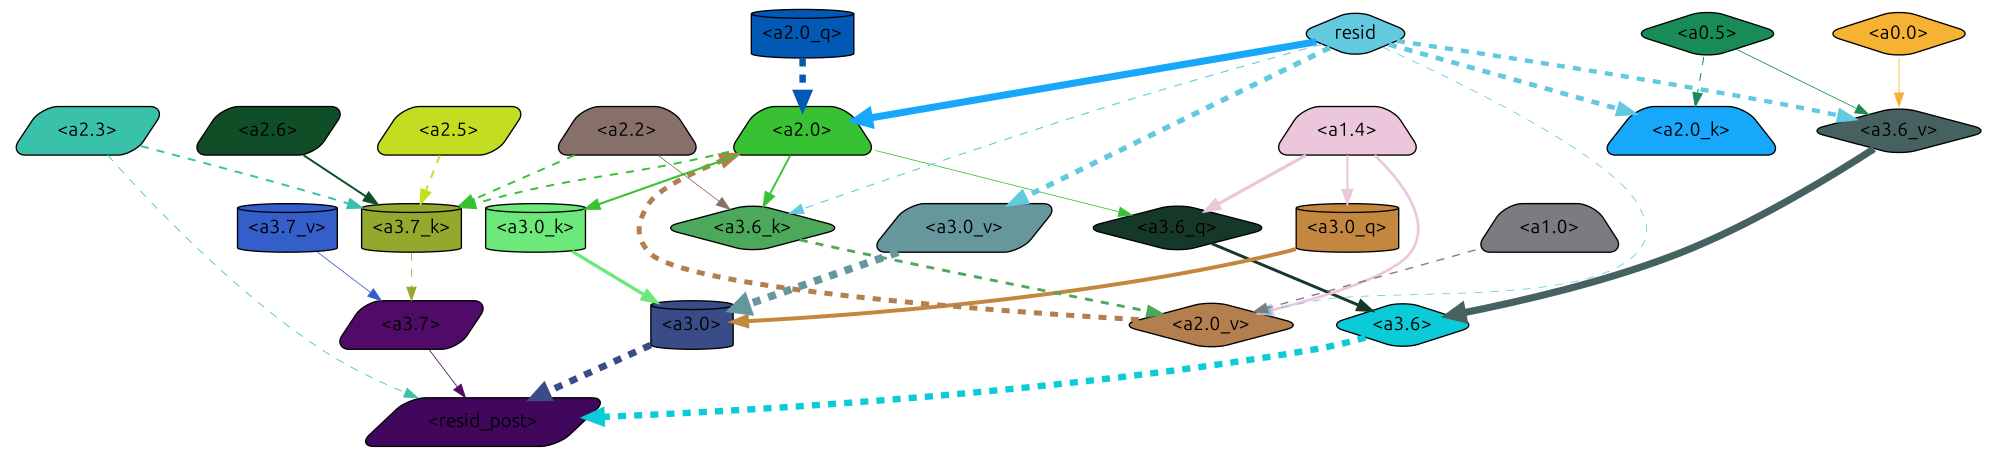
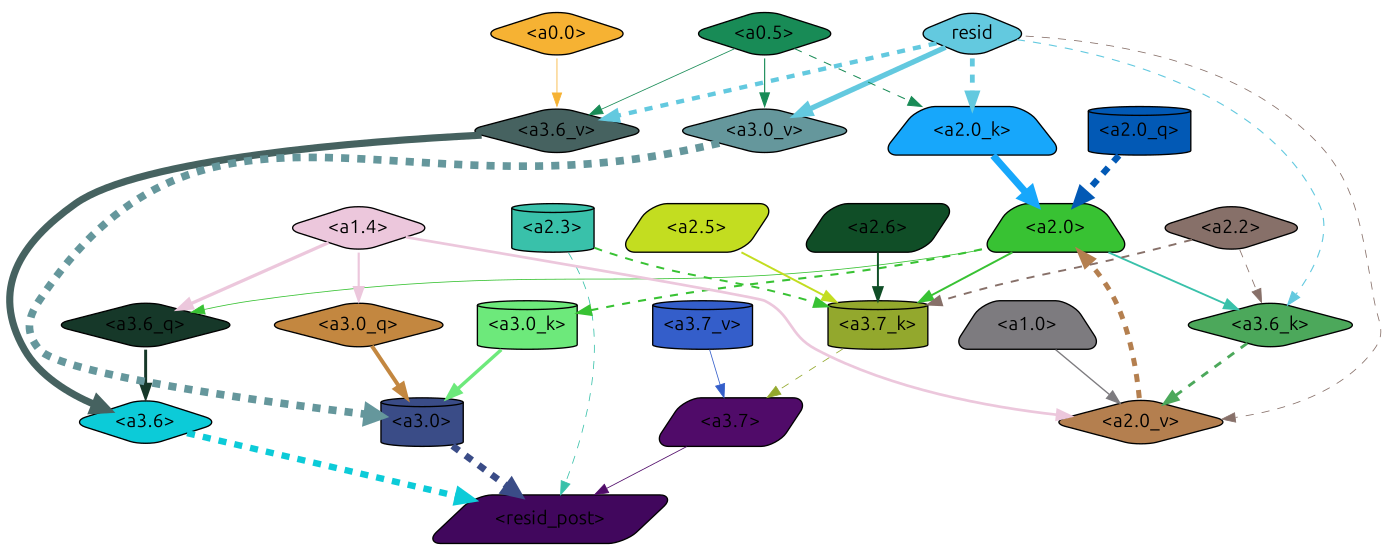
edge "<a0.5>" -> "<a3.0_v>": added
edge "resid" -> "<a2.0>": now "<a2.0_k>" -> "<a2.0>"
edge "resid" -> "<a3.0_v>": style dashed -> bold
node "<a2.3>": shape parallelogram -> cylinder
node "<a2.2>": shape trapezium -> diamond
node "<a1.4>": shape trapezium -> diamond
edge "<a2.5>" -> "<a3.7_k>": style dashed -> bold
edge "<a2.3>" -> "<a3.7_k>": color #39c1aa -> #38c233
edge "<a2.0>" -> "<a3.6_k>": color #38c233 -> #39c1aa
edge "<a2.0>" -> "<a3.7_k>": style dashed -> bold
edge "<a2.2>" -> "<a3.7_k>": color #38c233 -> #877069
edge "<a2.0>" -> "<a3.0_k>": style bold -> dashed
edge "<a2.2>" -> "<a3.6_k>": style bold -> dashed
node "<a3.0_v>": shape parallelogram -> diamond
node "<a3.0_q>": shape cylinder -> diamond
edge "resid" -> "<a2.0_v>": color #63c9df -> #877069
edge "<a1.0>" -> "<a2.0_v>": style dashed -> bold
